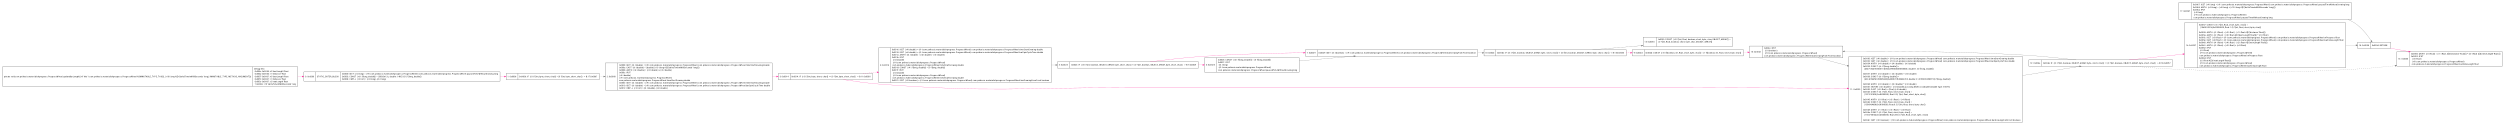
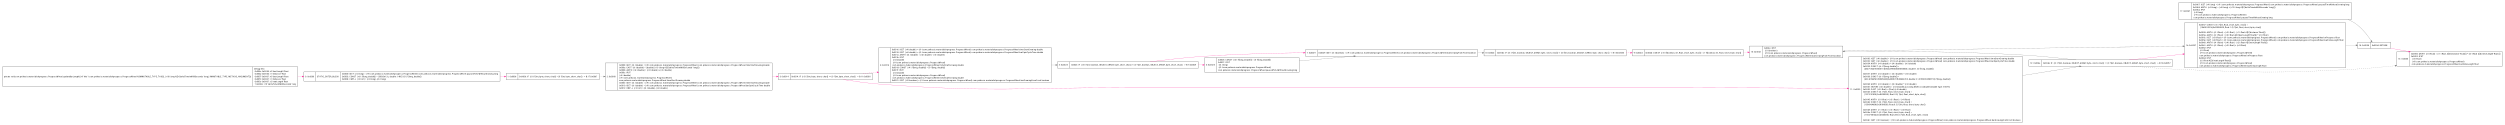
node "15: 0x0055": removed
edge "10: 0x002e" -> "11: 0x0030": now "10: 0x002e" -> "16: 0x0057"
